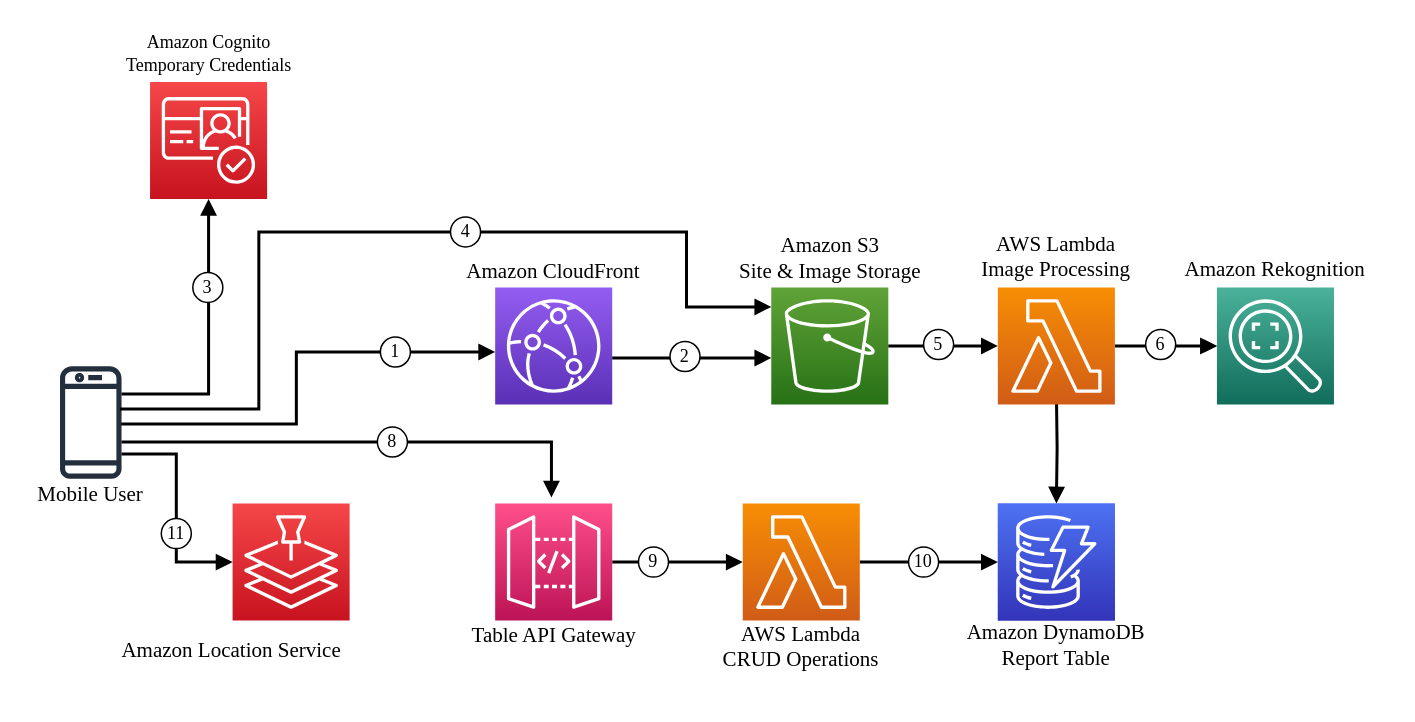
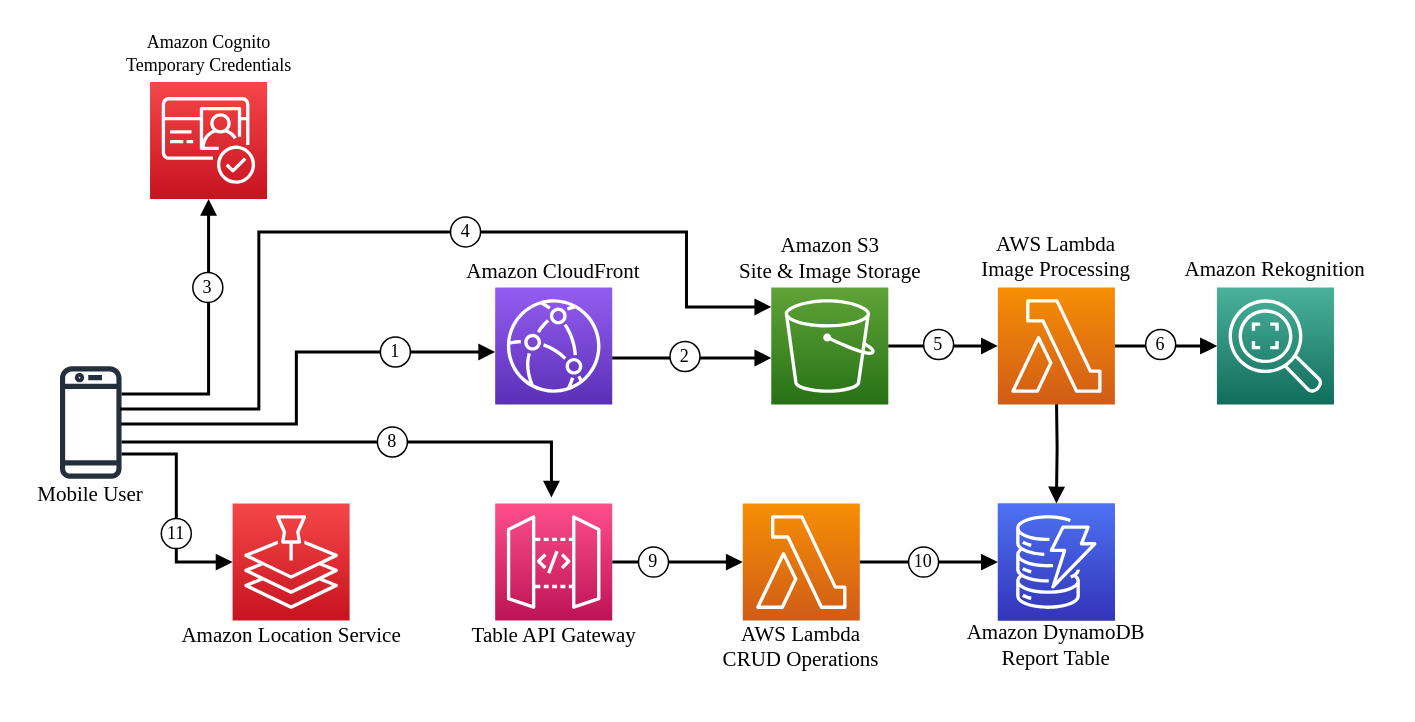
node "Amazon Location Service": moved (231, 652) -> (291, 637)
